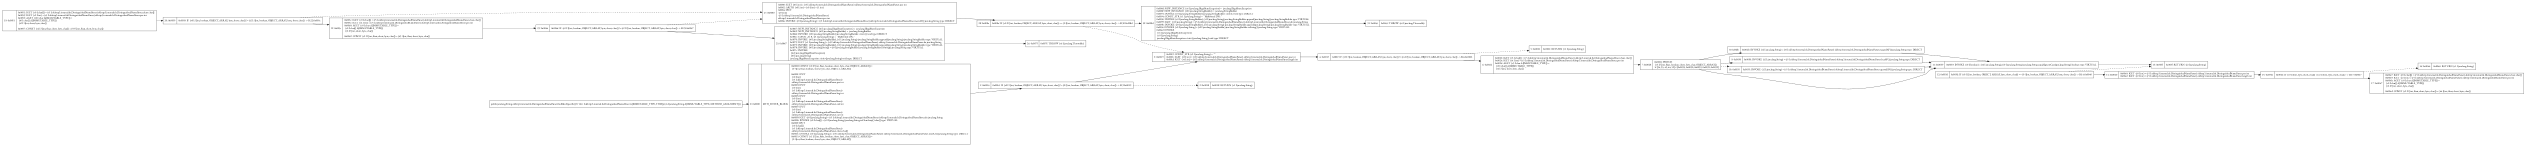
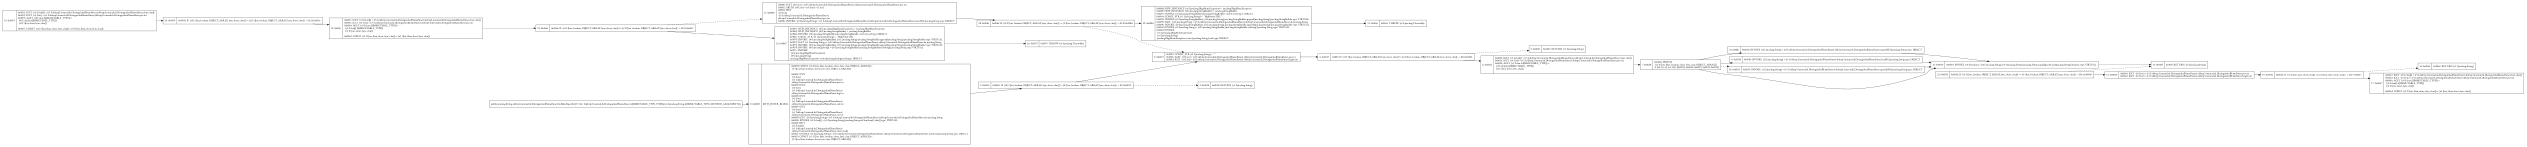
edge "20: 0x0059" -> "27: 0x0080": removed
